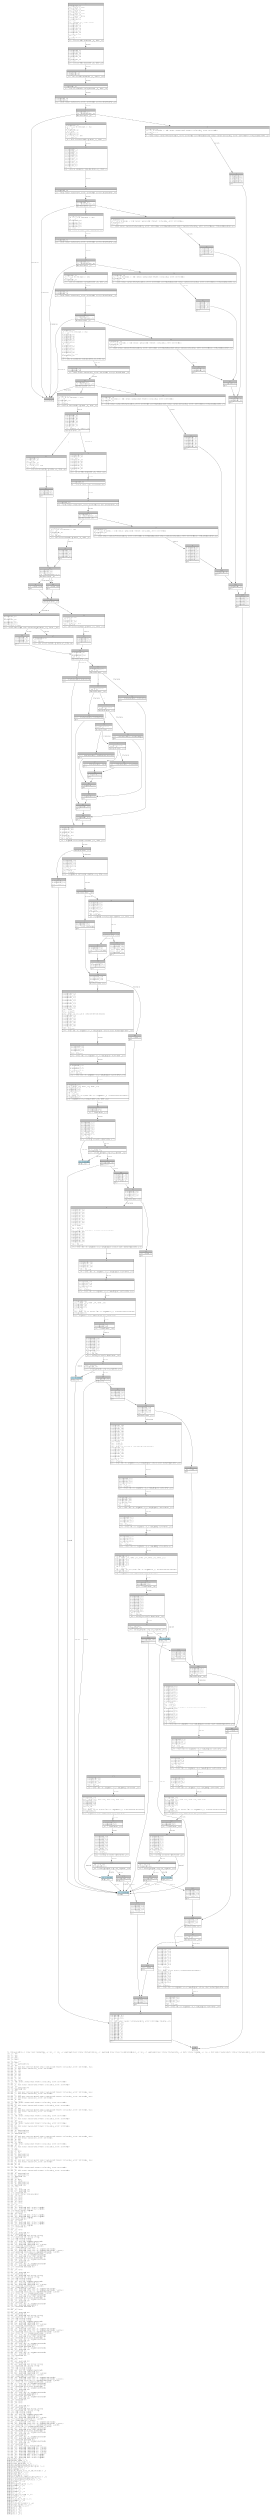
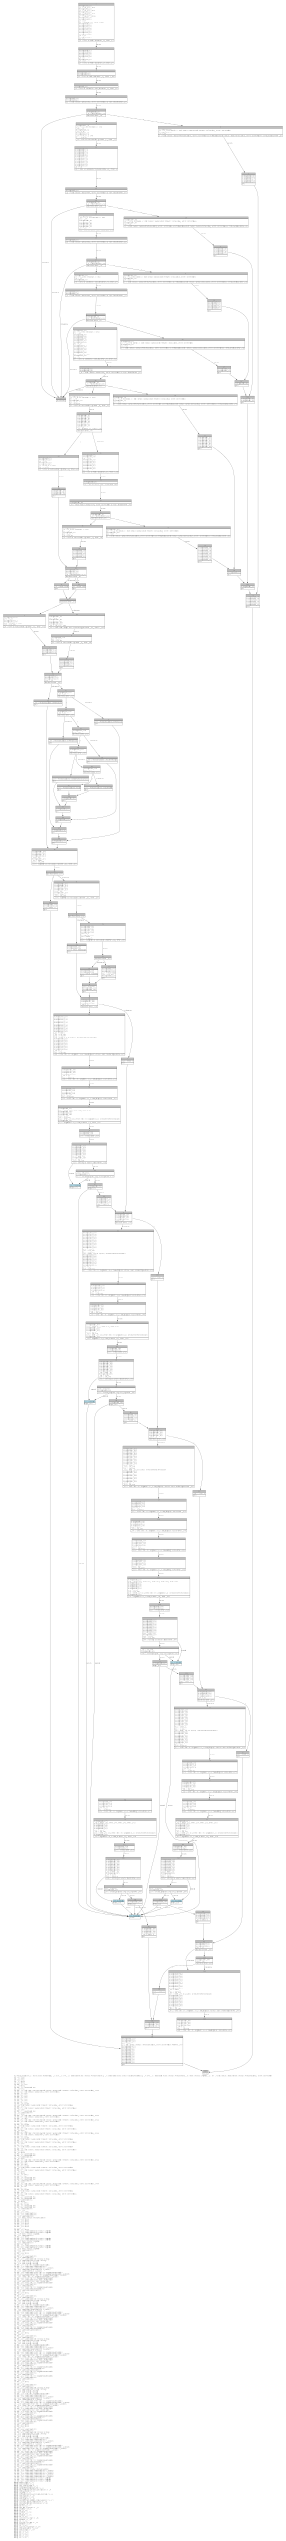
edge "46" -> "48": now "47" -> "48"
